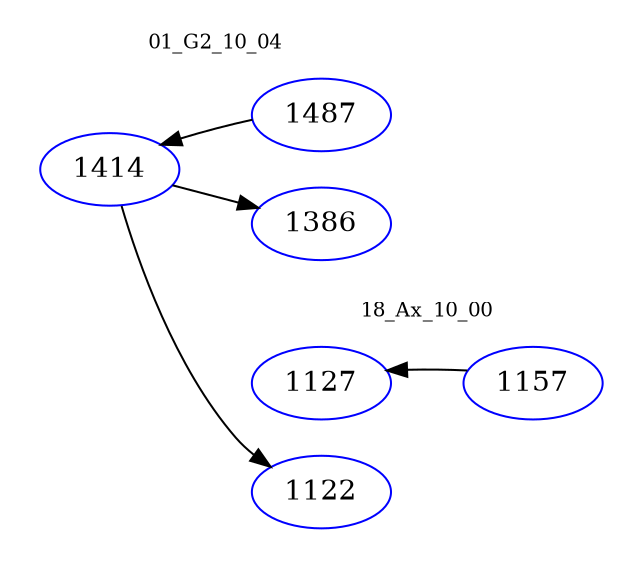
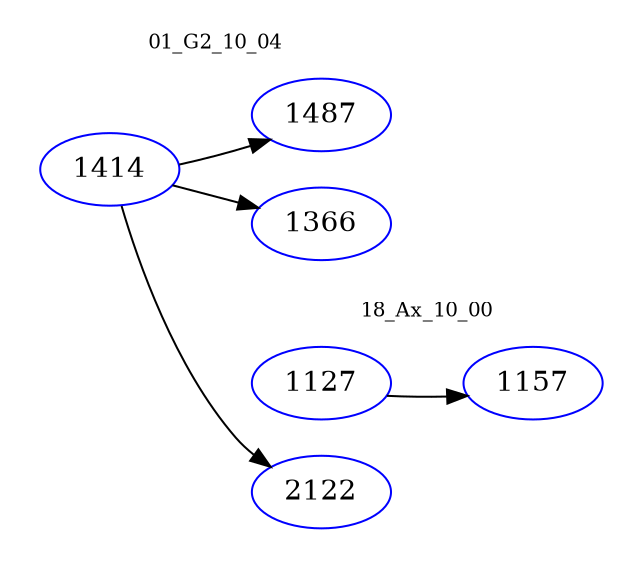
edge "1487" -> "1414": reversed
node "1386": label "1386" -> "1366"
edge "1157" -> "1127": reversed
node "1122": label "1122" -> "2122"
